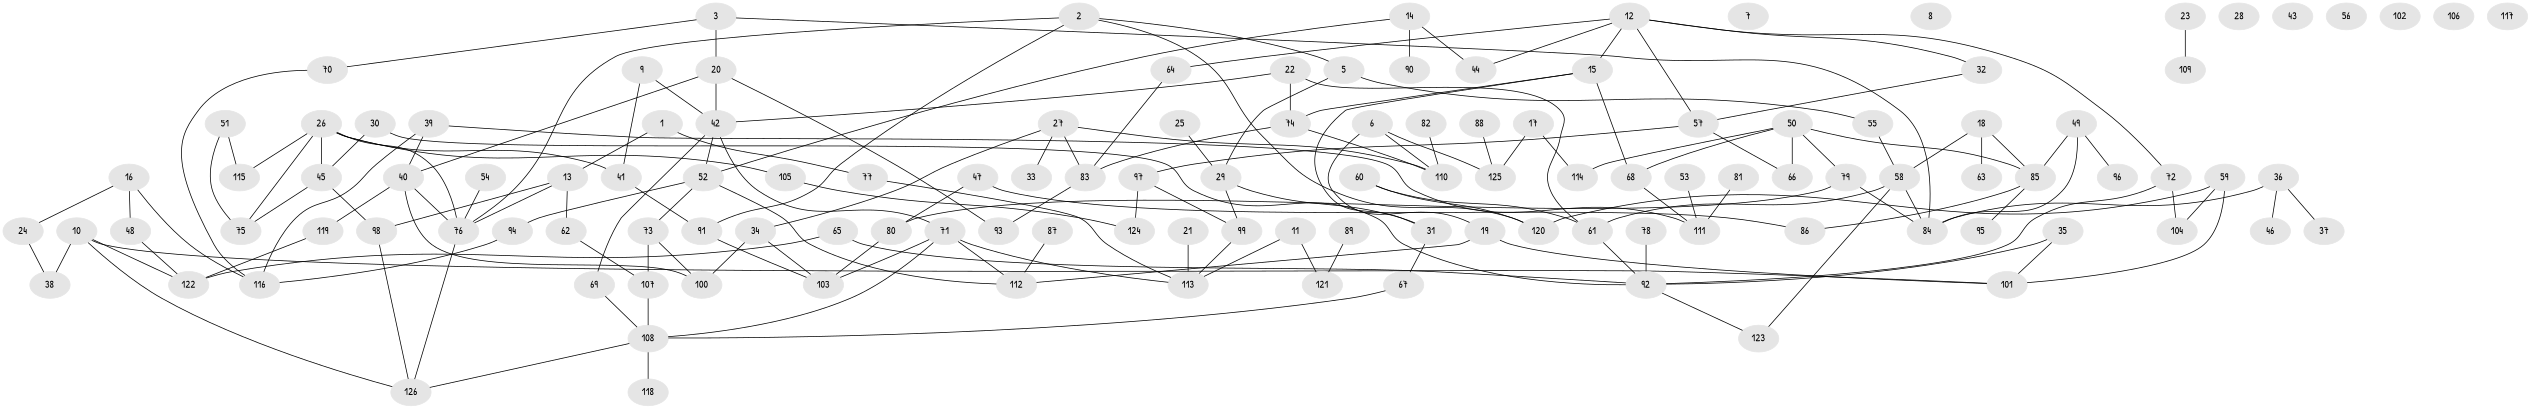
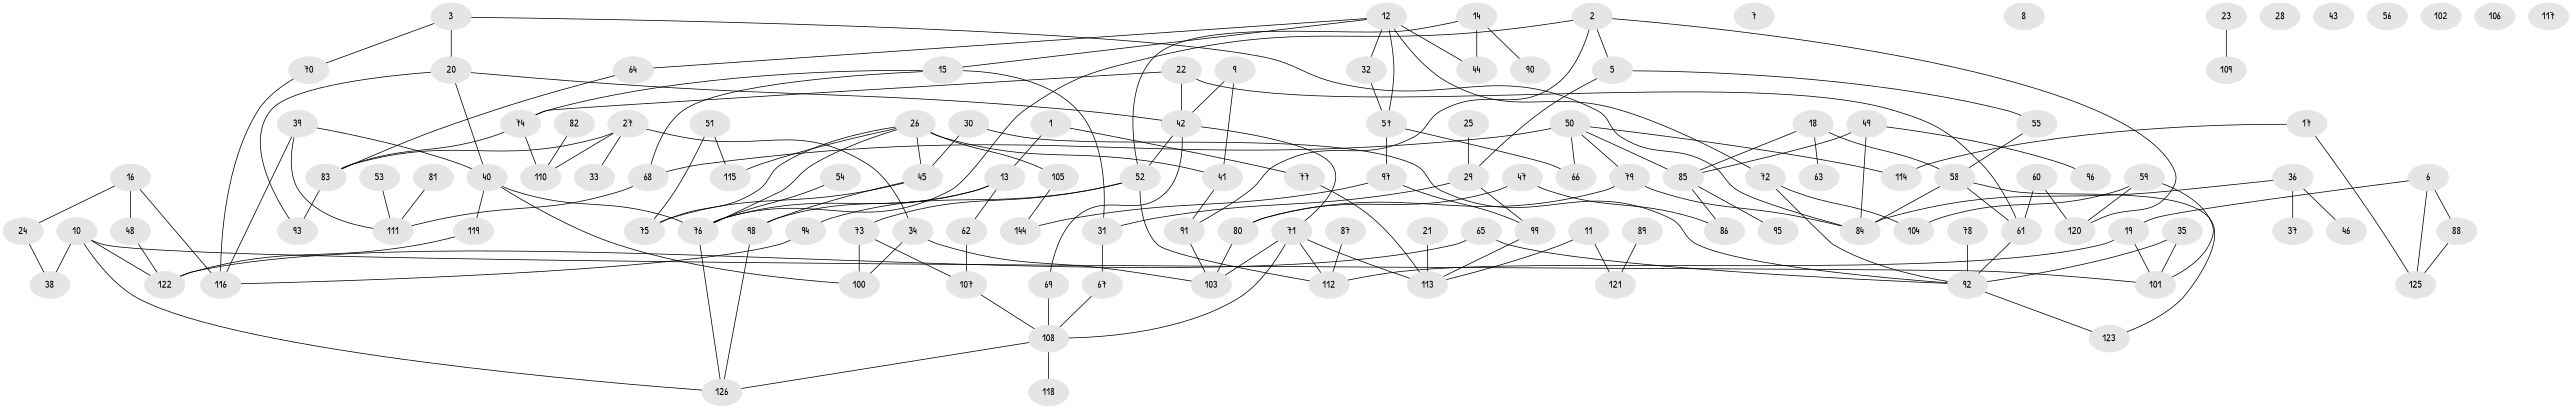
edge "6" -- "110": now "6" -- "88"
node "124": label "124" -> "144"
